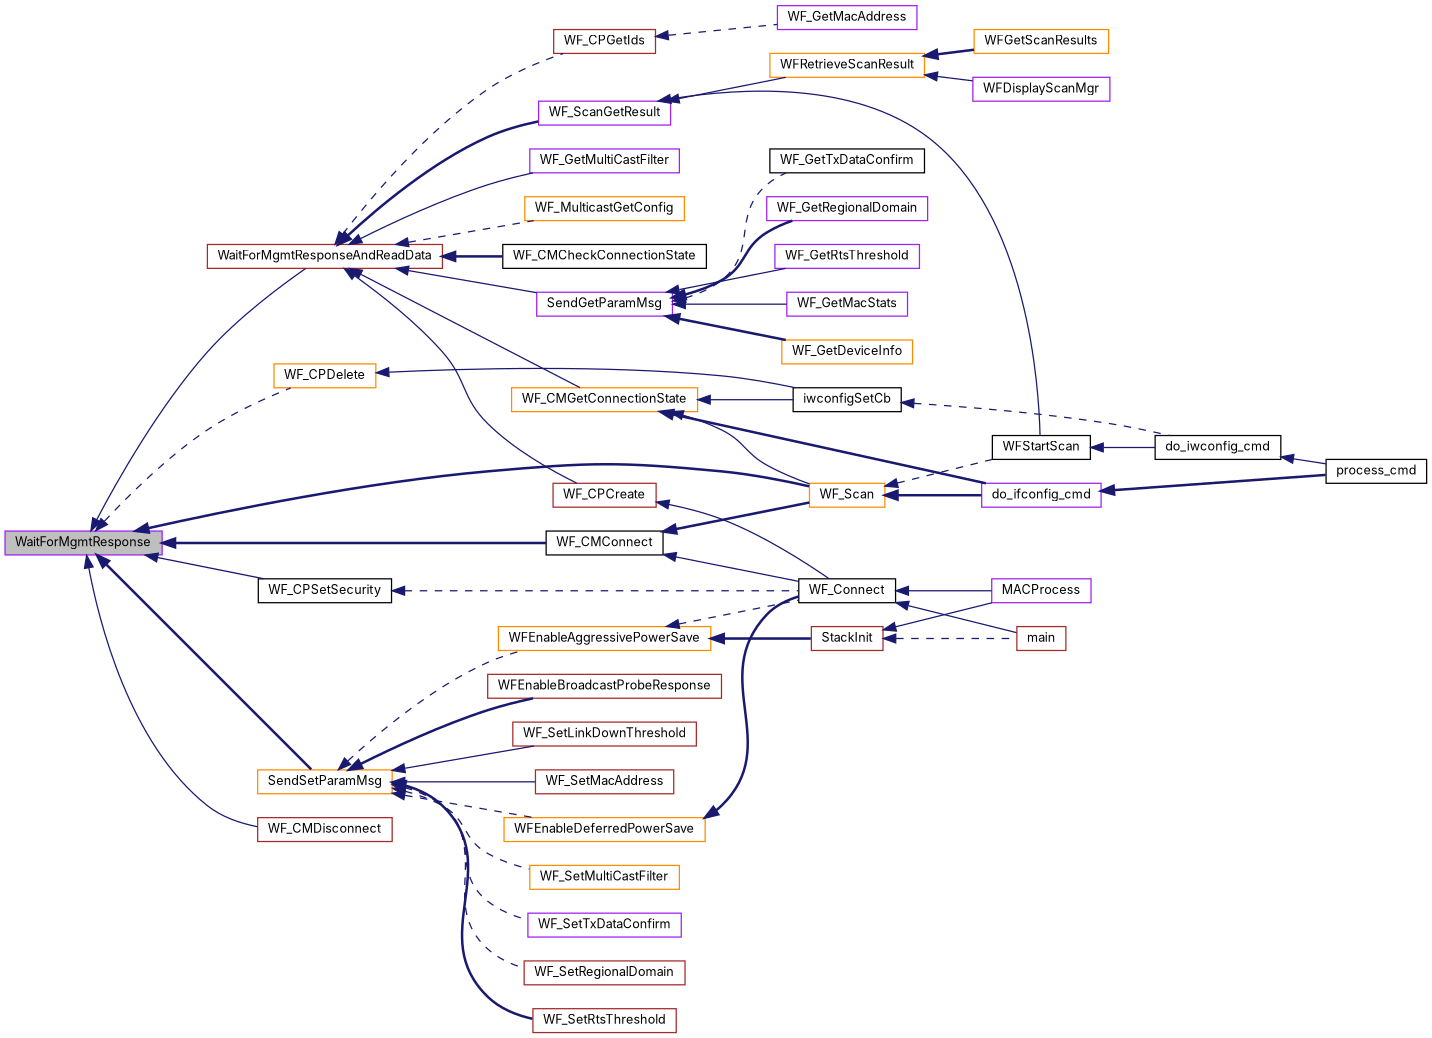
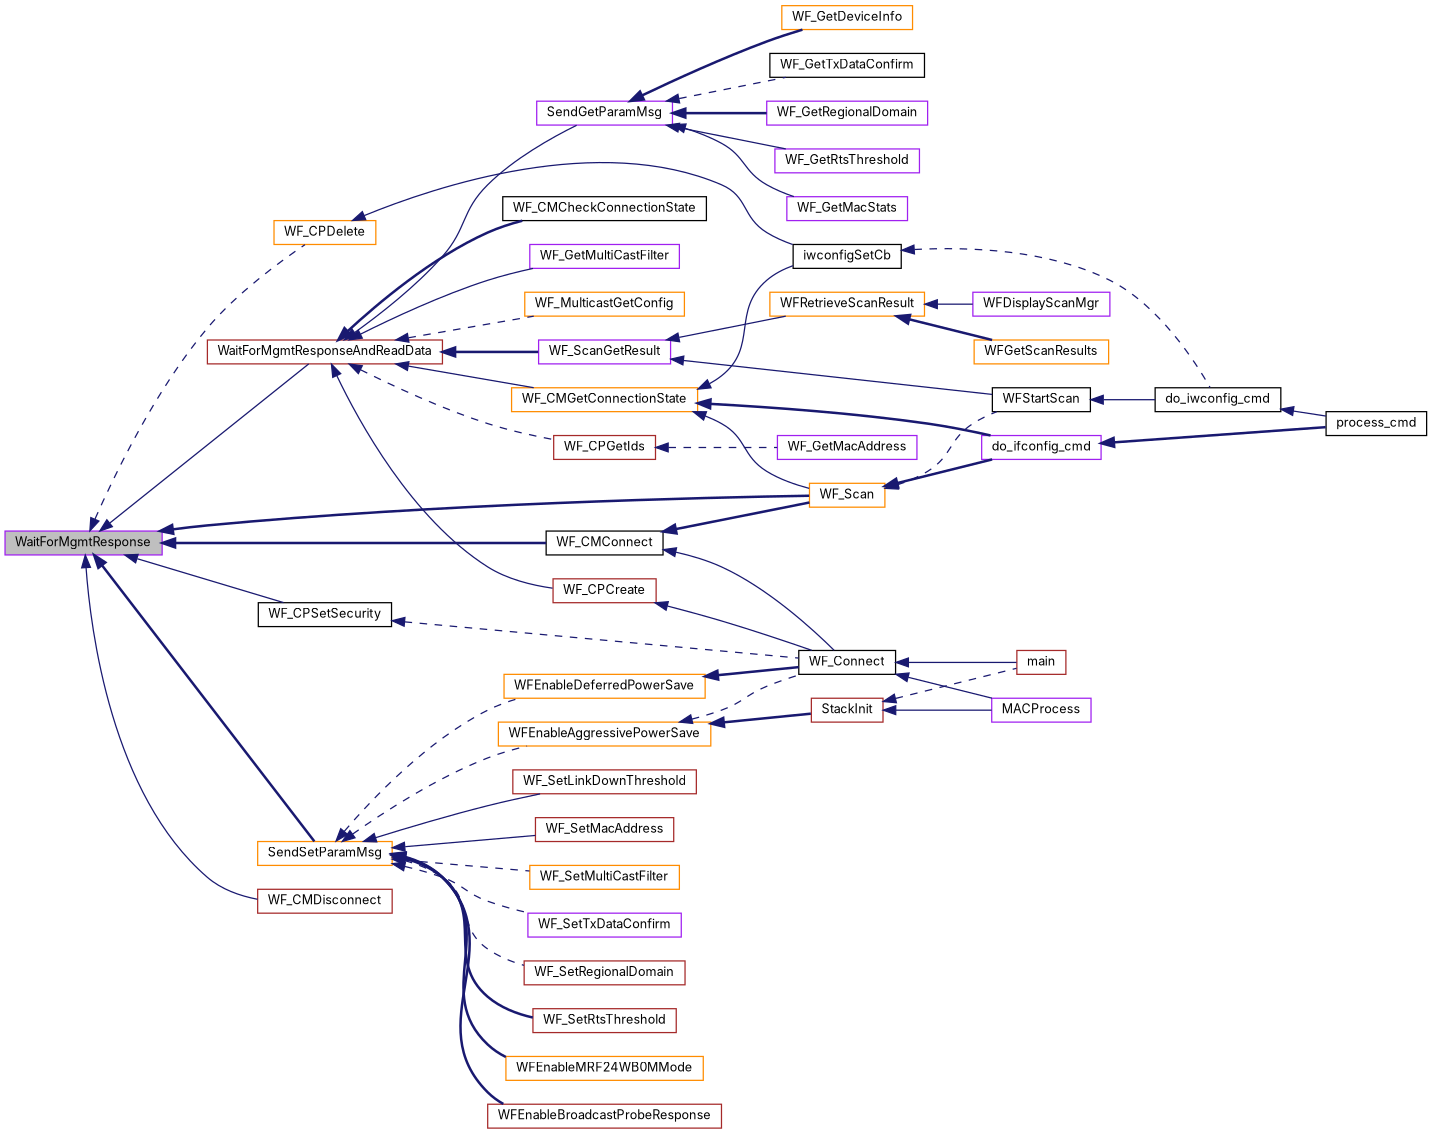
node "WFEnableMRF24WB0MMode": added
